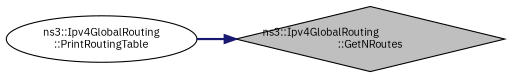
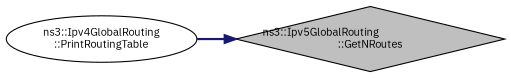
node "ns3::Ipv4GlobalRouting ::GetNRoutes": label "ns3::Ipv4GlobalRouting ::GetNRoutes" -> "ns3::Ipv5GlobalRouting ::GetNRoutes"
